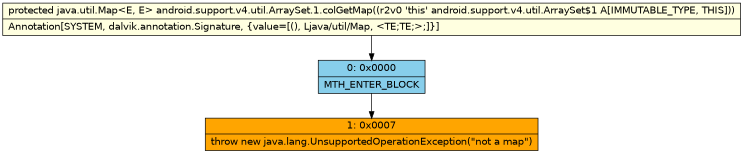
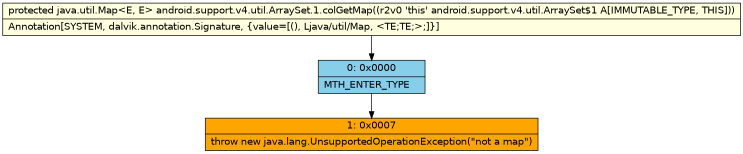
node "0: 0x0000": text "MTH_ENTER_BLOCK" -> "MTH_ENTER_TYPE"
